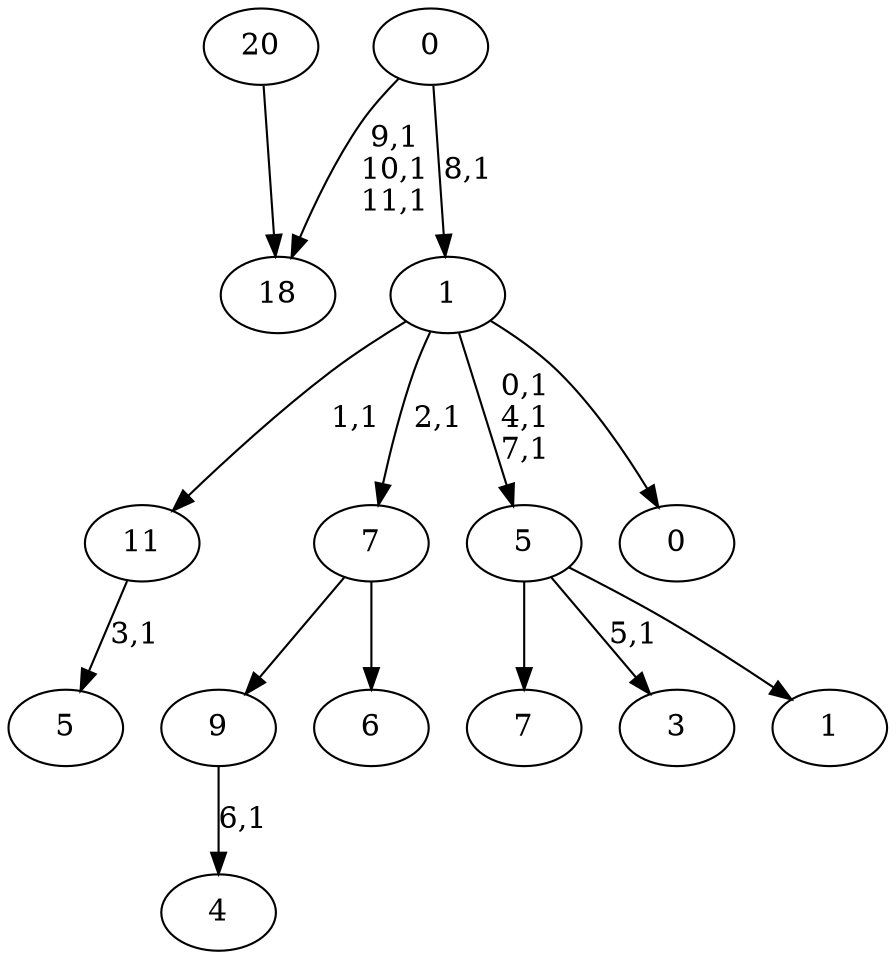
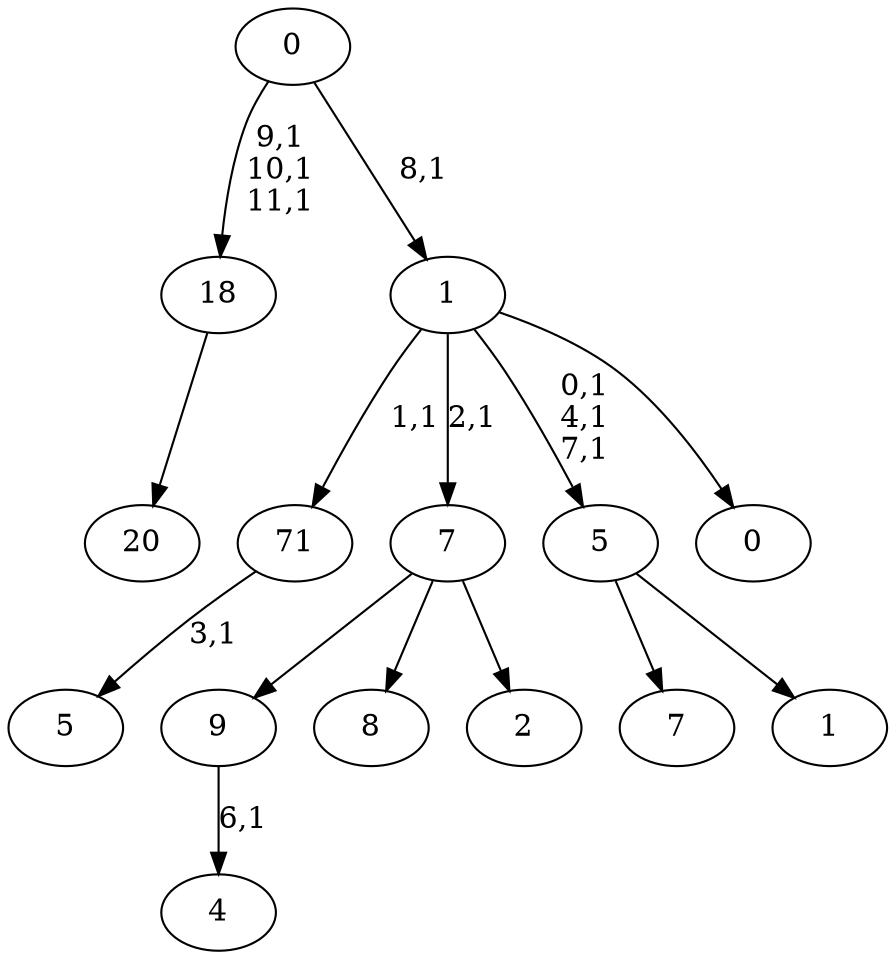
edge "20" -> "18": reversed
node "11": label "11" -> "71"
node "8": added
node "6": label "6" -> "2"
node "3": removed
